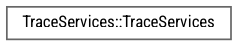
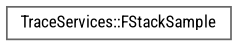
node "TraceServices::TraceServices": label "TraceServices::TraceServices" -> "TraceServices::FStackSample"
